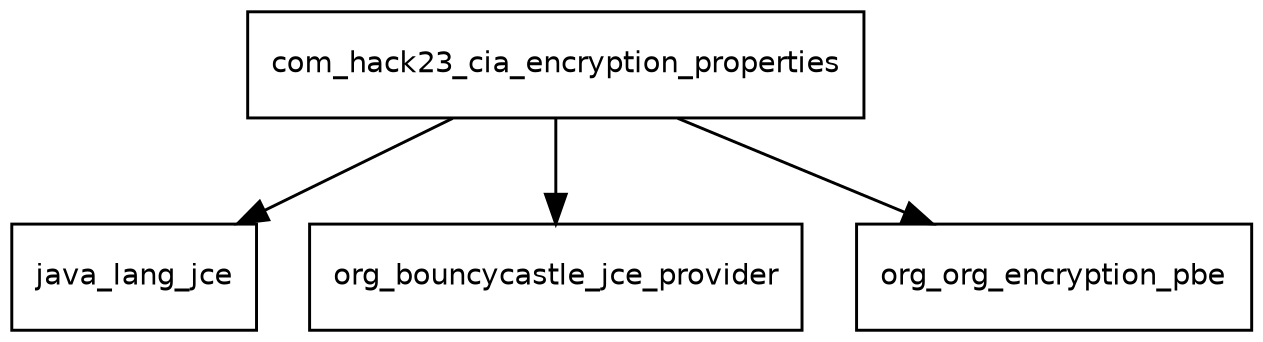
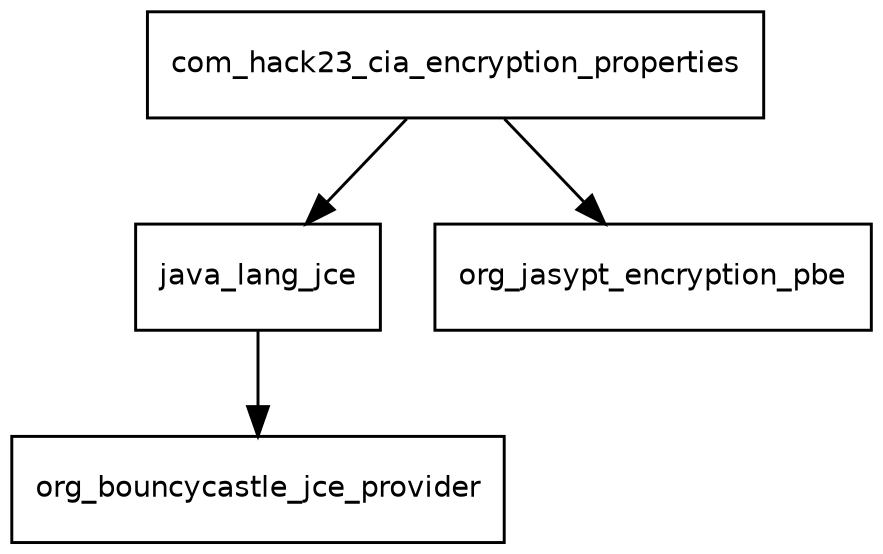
edge "com_hack23_cia_encryption_properties" -> "org_bouncycastle_jce_provider": now "java_lang_jce" -> "org_bouncycastle_jce_provider"
node "org_org_encryption_pbe": label "org_org_encryption_pbe" -> "org_jasypt_encryption_pbe"
